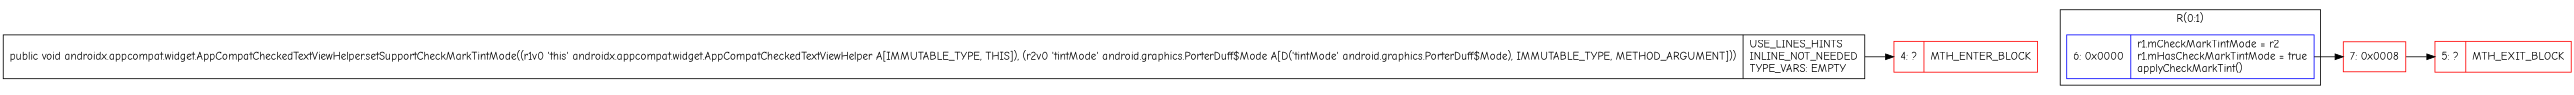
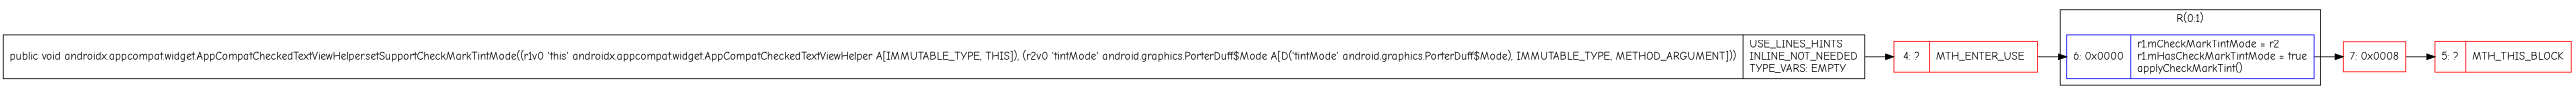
node "4: ?": text "MTH_ENTER_BLOCK" -> "MTH_ENTER_USE"
node "5: ?": text "MTH_EXIT_BLOCK" -> "MTH_THIS_BLOCK"
edge "4: ?" -> "6: 0x0000": added
